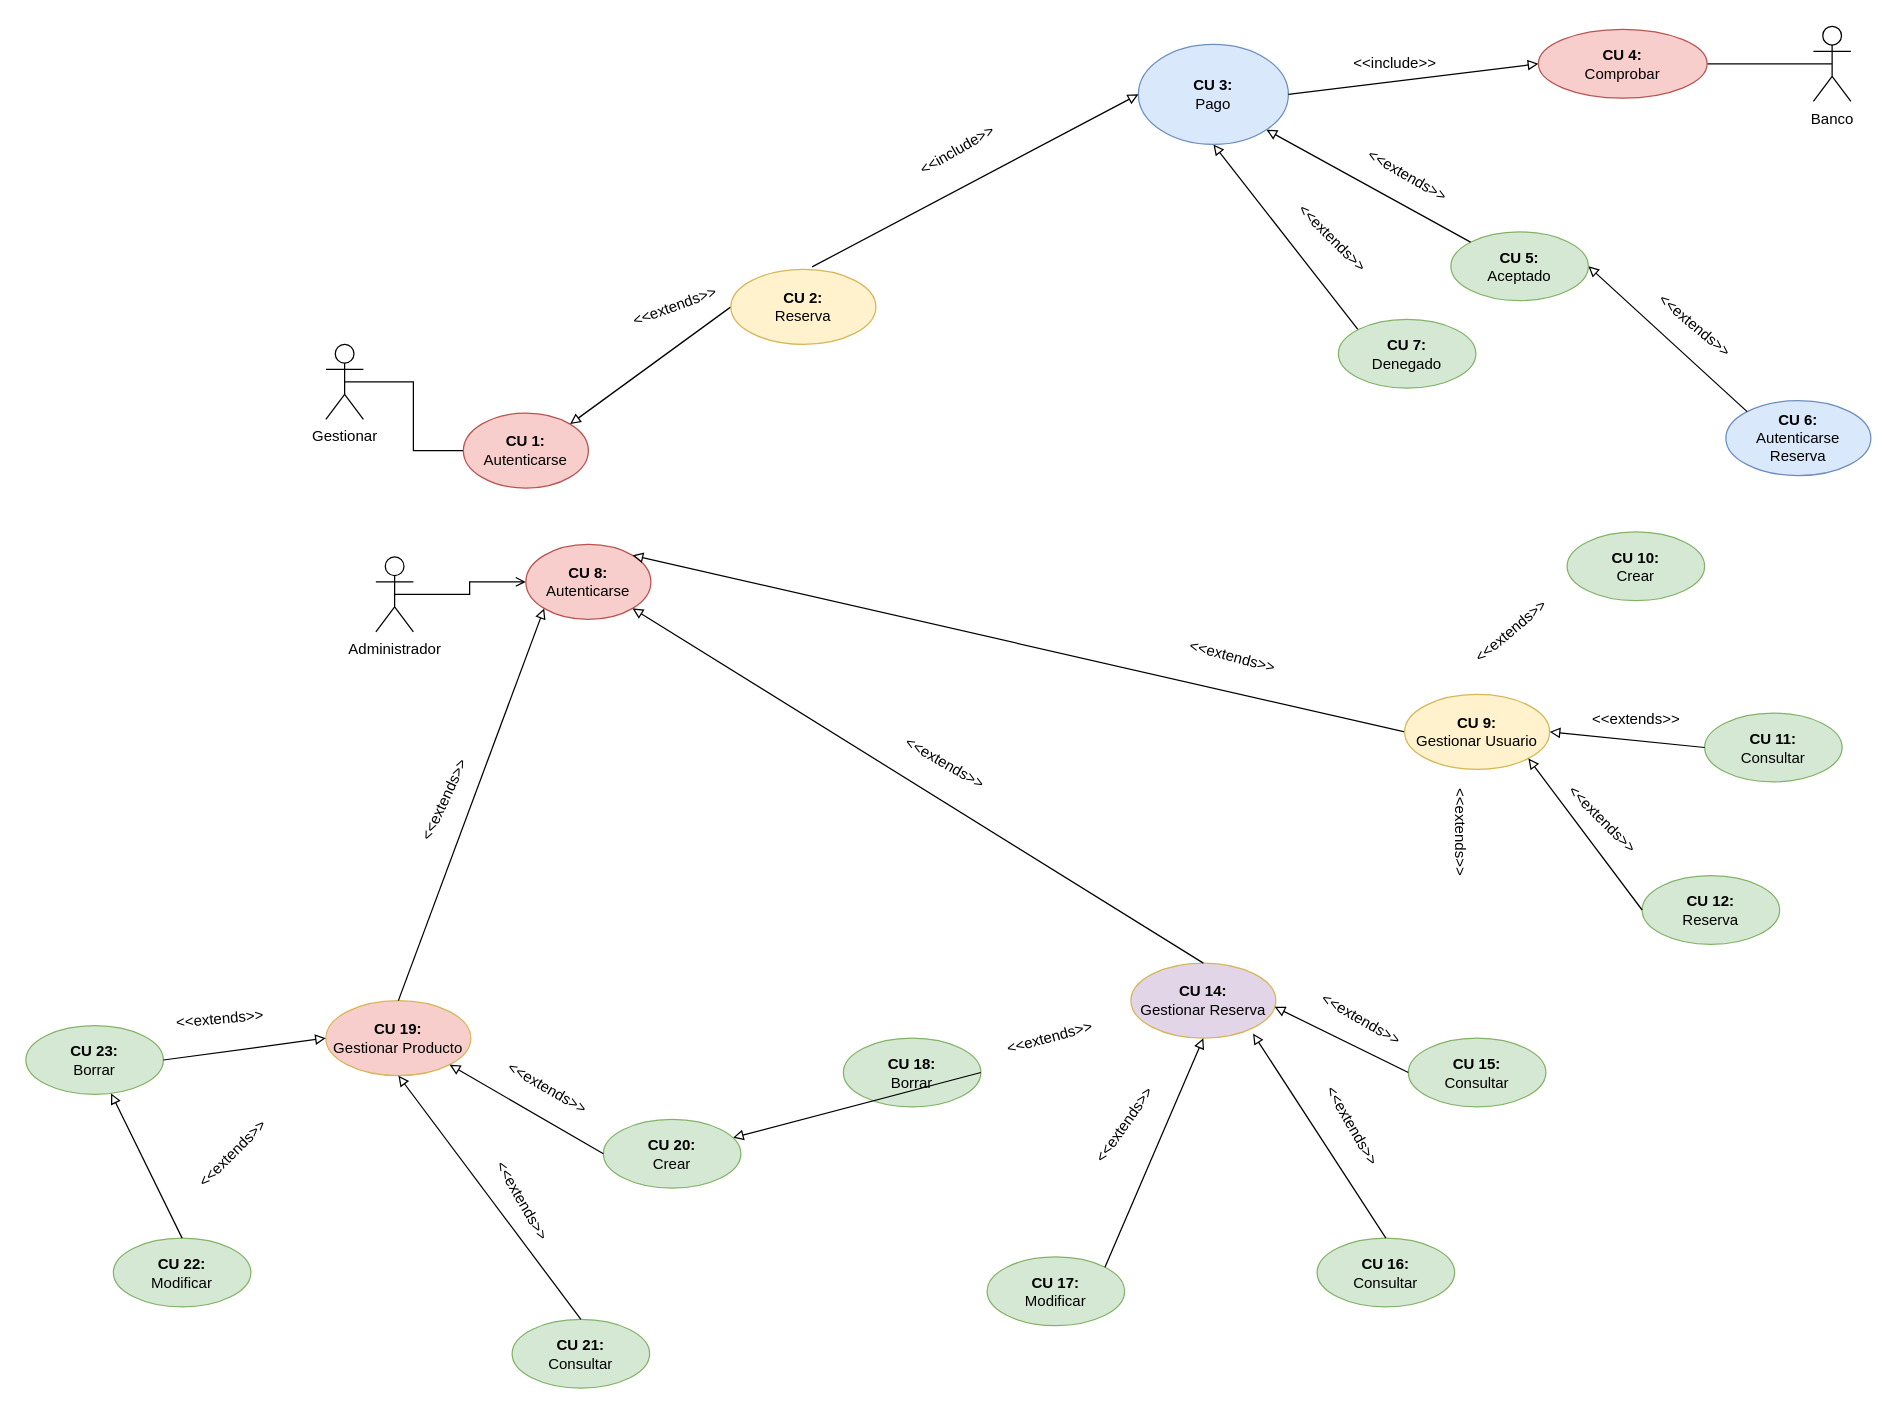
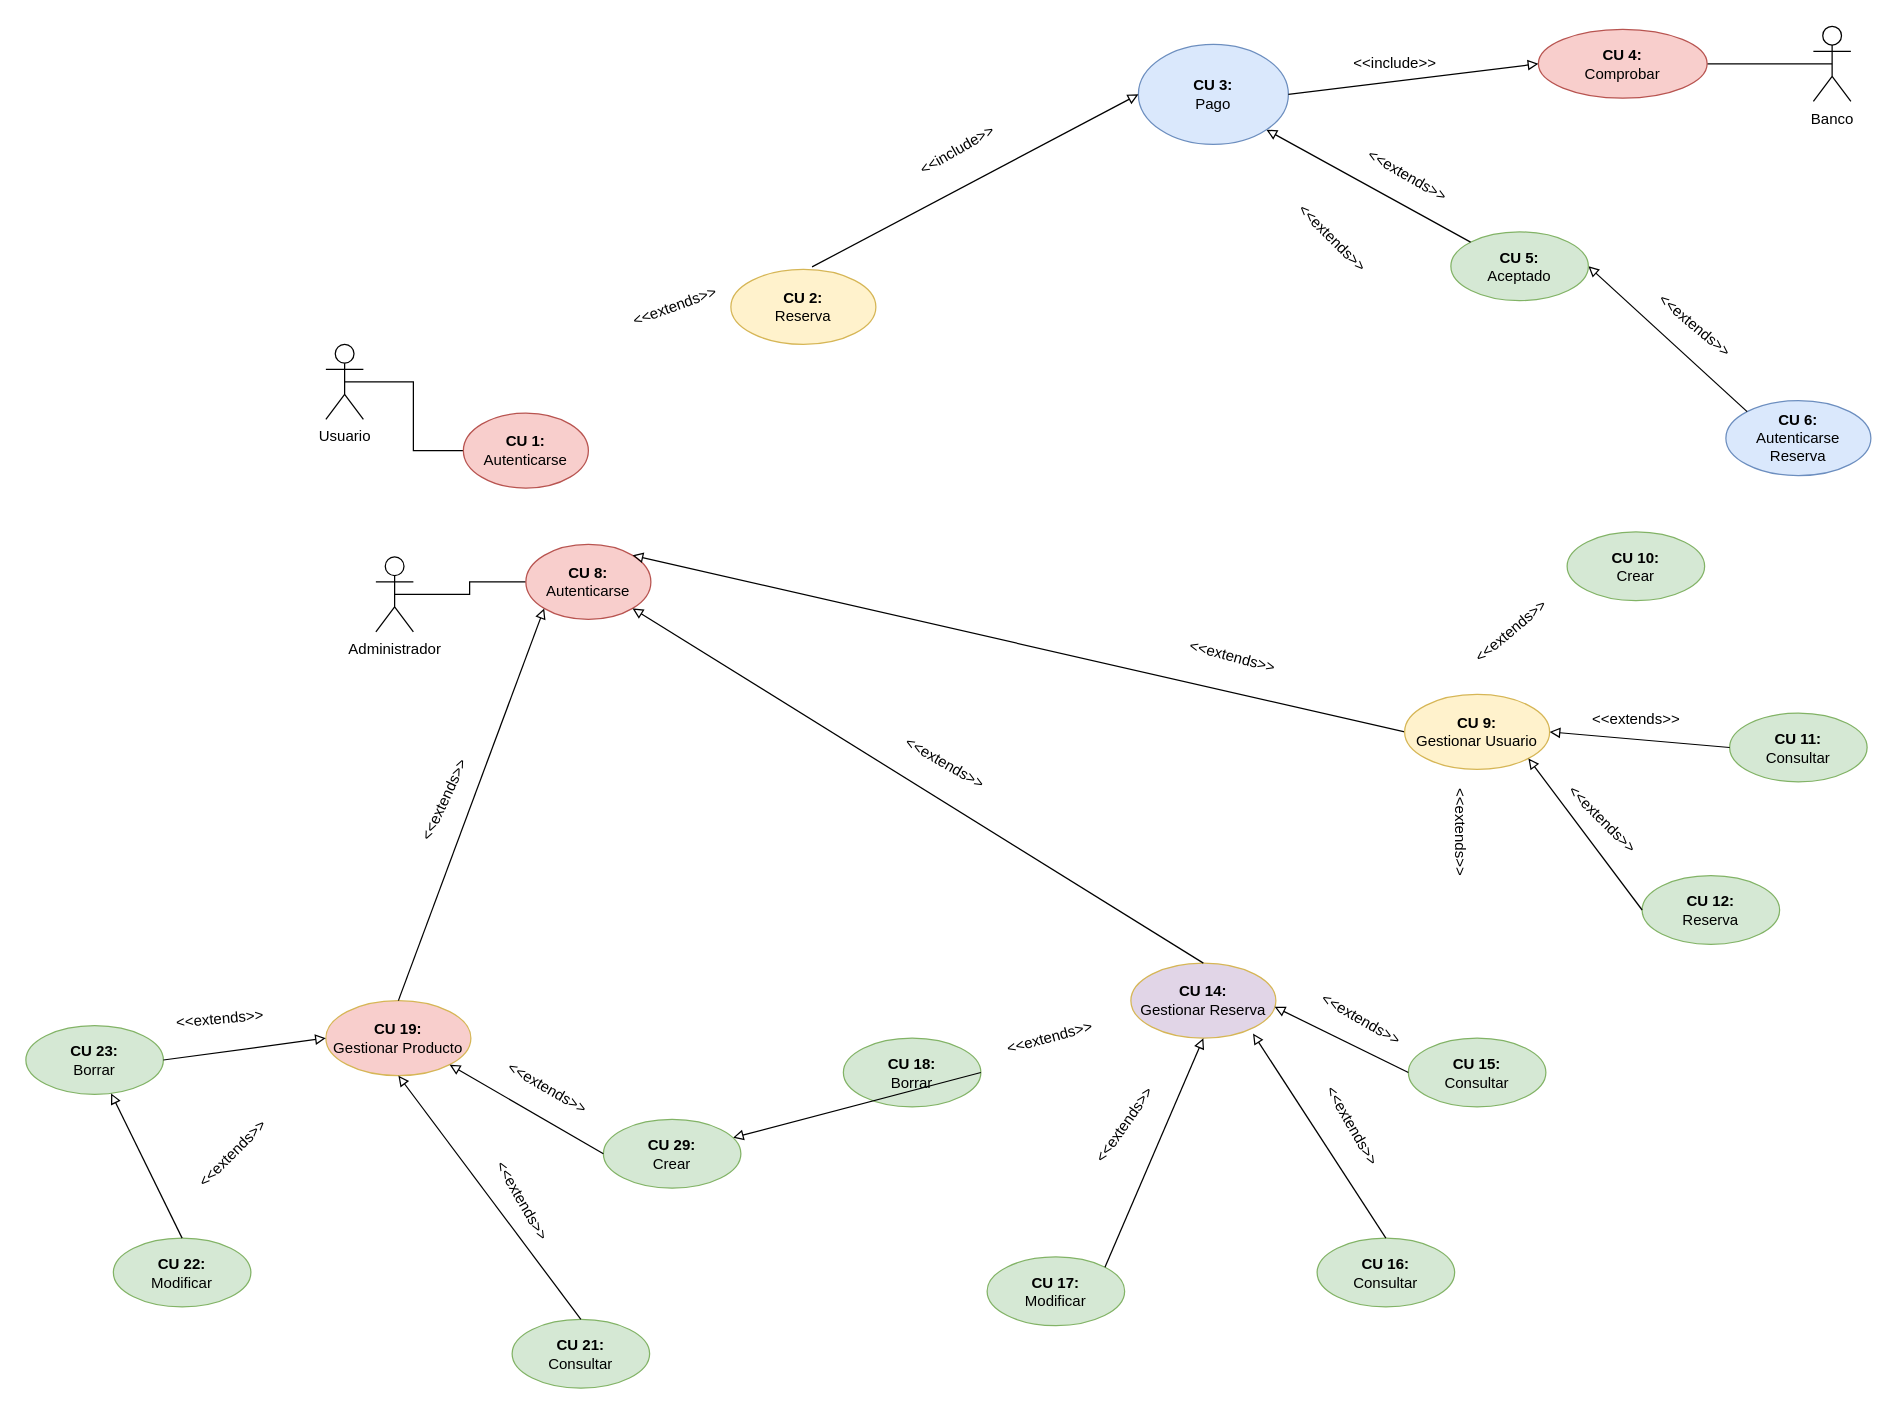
edge "CU 7: Denegado" -> "CU 3: Pago": removed
node "CU 7: Denegado": removed
edge "CU 2: Reserva" -> "CU 1: Autenticarse": removed
node "Gestionar": label "Gestionar" -> "Usuario"
edge "Administrador" -> "CU 8: Autenticarse": arrowhead open -> none
node "CU 11: Consultar": moved (1773, 748) -> (1798, 748)
node "CU 20: Crear": label "CU 20: Crear" -> "CU 29: Crear"
